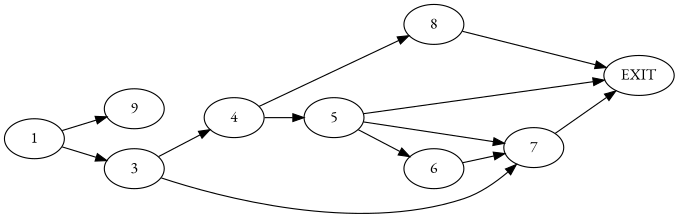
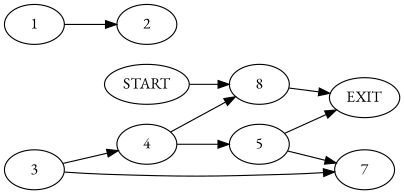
node "START": added
node "9": label "9" -> "2"
edge "7" -> "EXIT": removed
edge "1" -> "3": removed
node "6": removed
